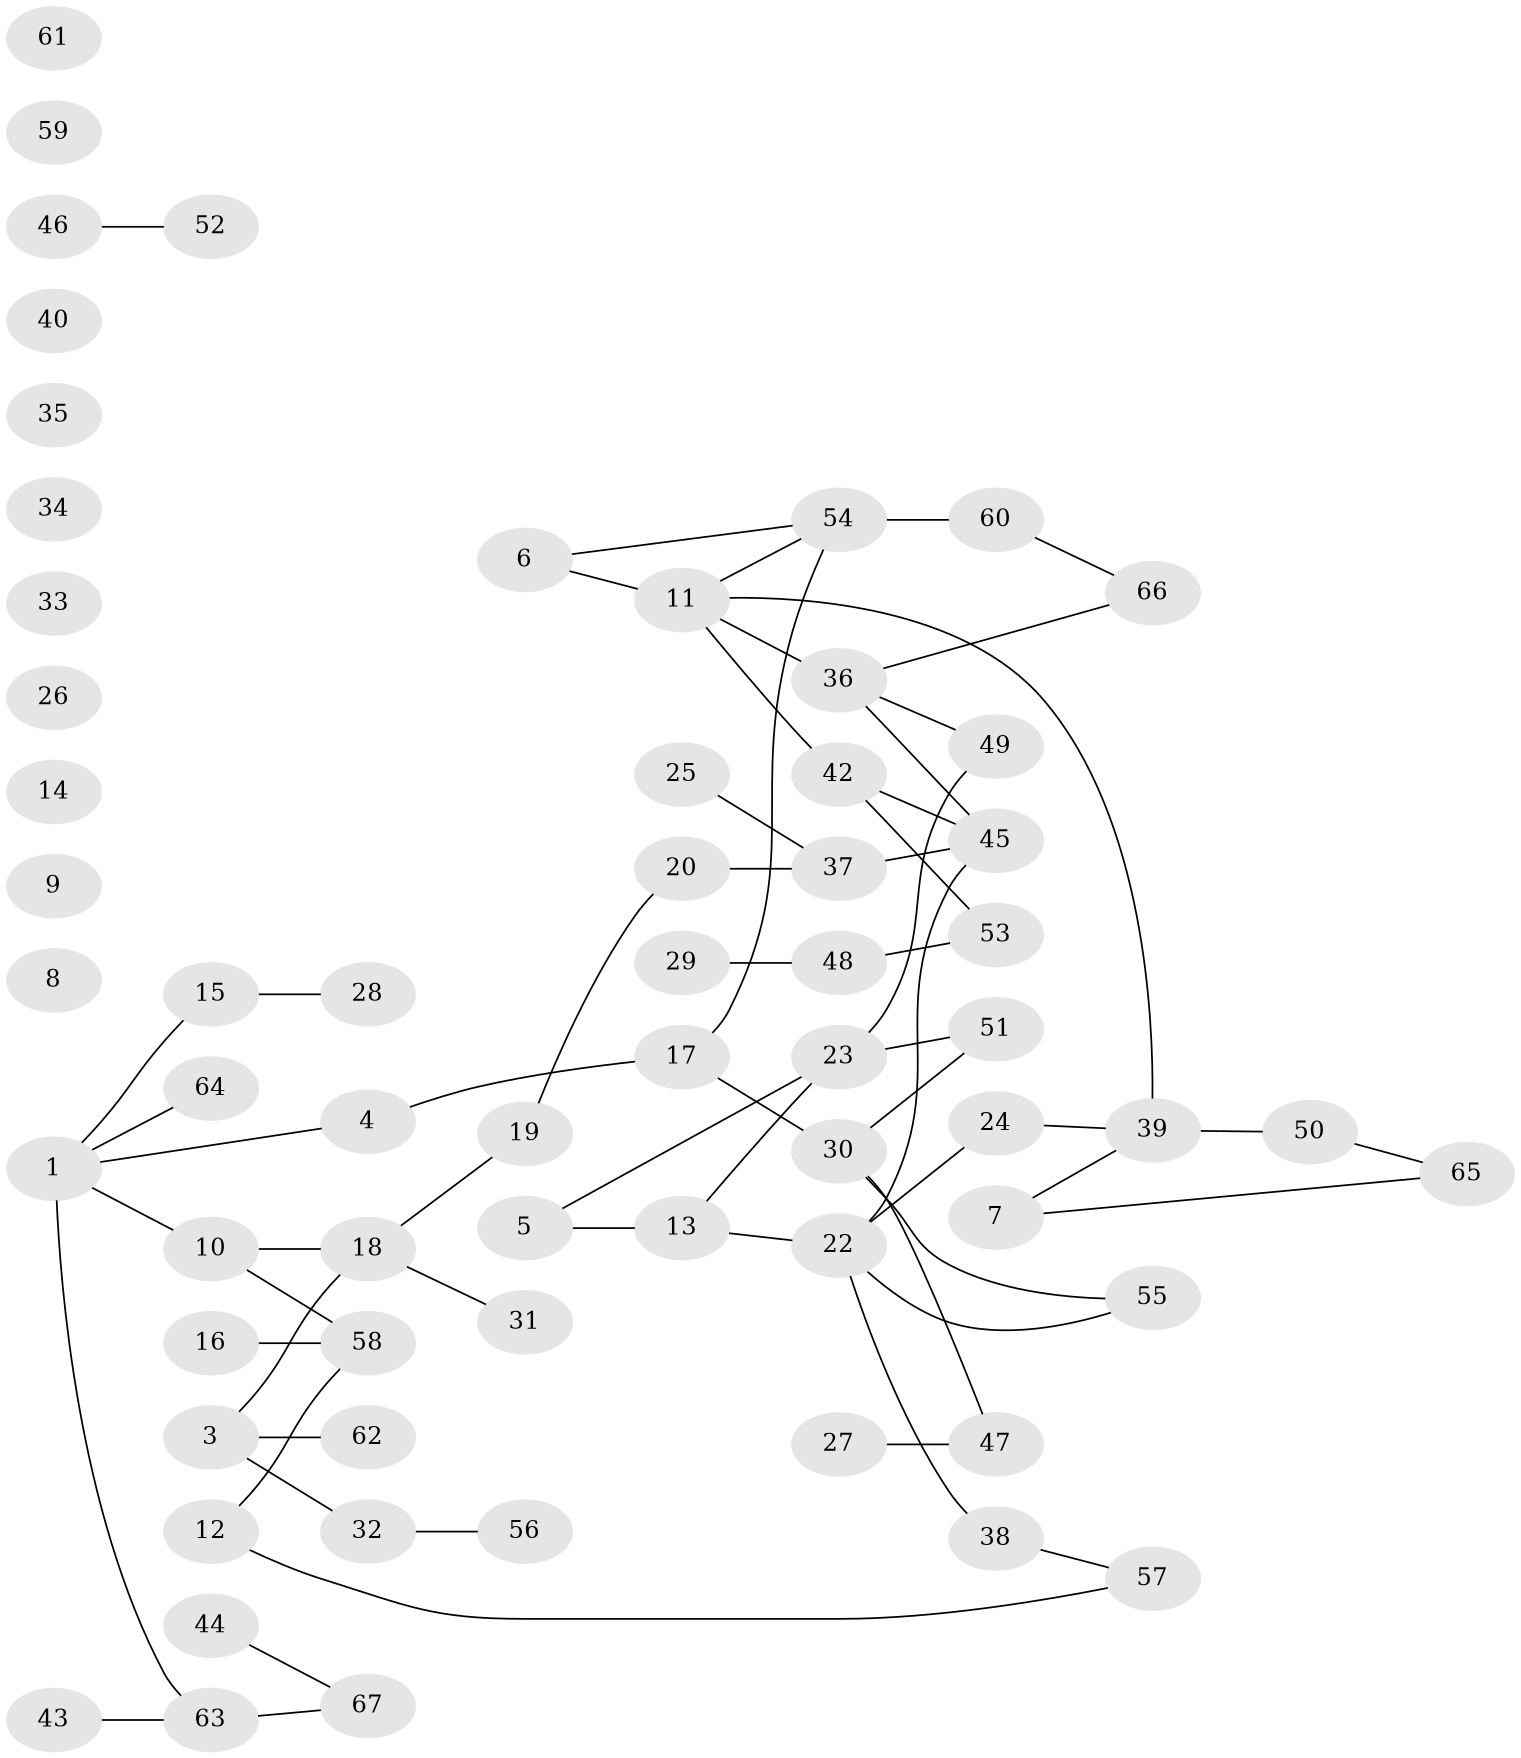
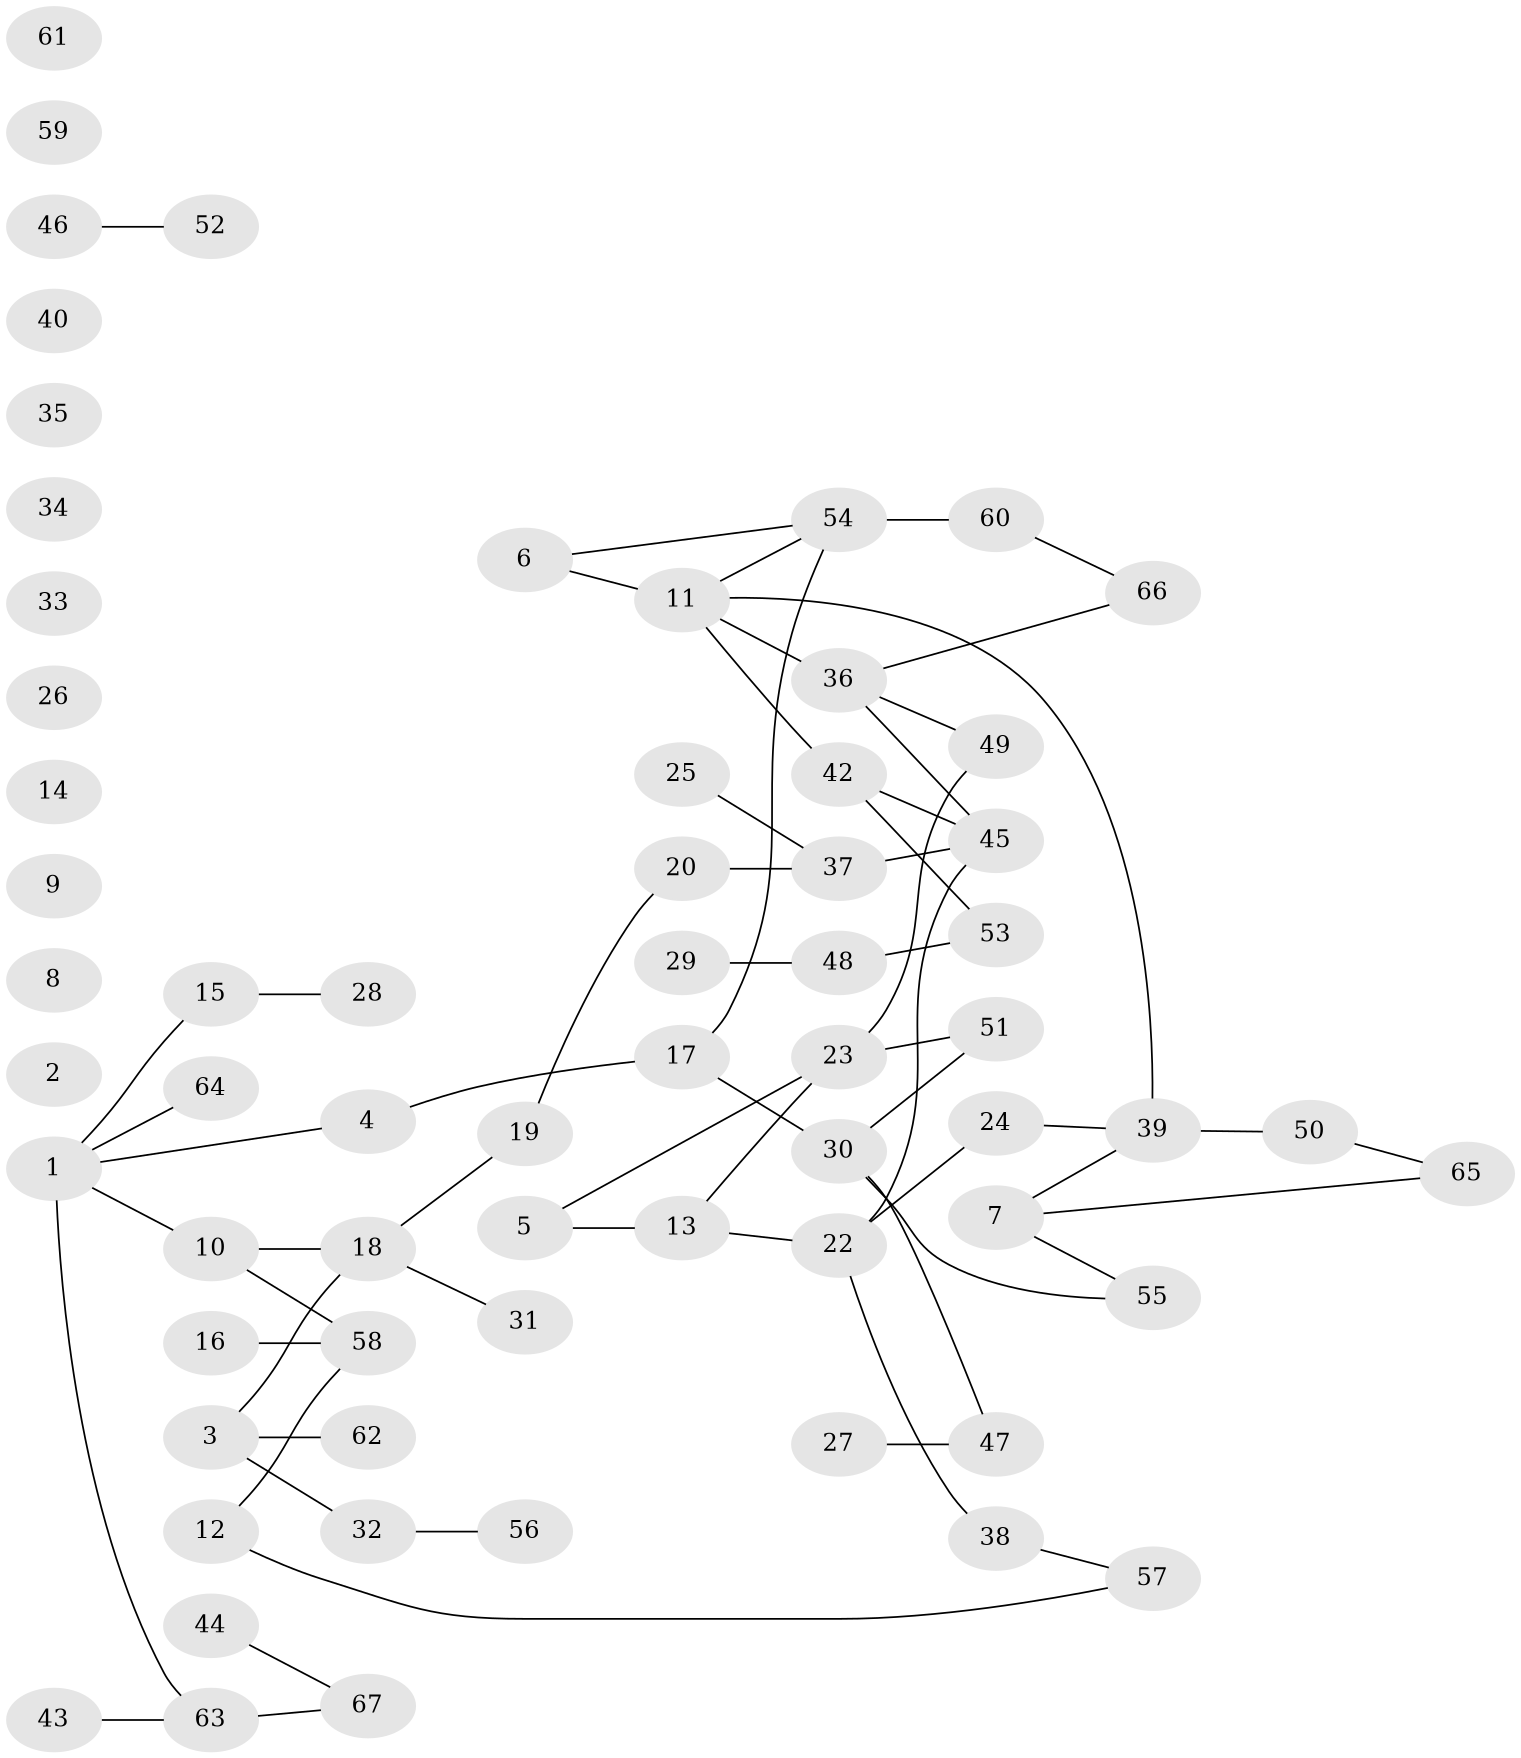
node "2": added
edge "22" -- "55": now "7" -- "55"
